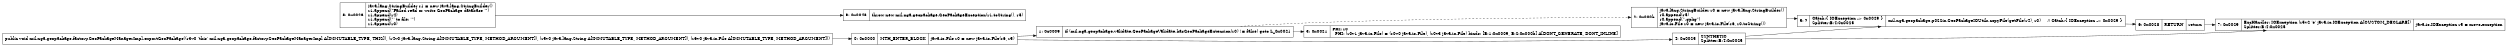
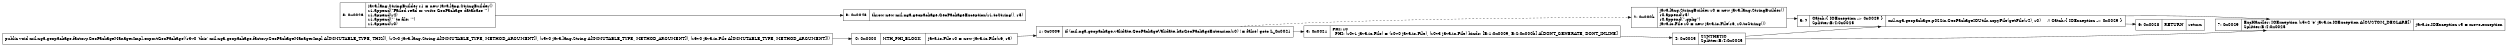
edge "6: 0x0028" -> "7: 0x0029": now "5: ?" -> "7: 0x0029"
node "0: 0x0000": text "MTH_ENTER_BLOCK" -> "MTH_PHI_BLOCK"
edge "0: 0x0000" -> "4: 0x0025": now "3: 0x0021" -> "4: 0x0025"
